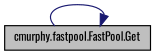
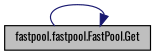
node "cmurphy.fastpool.FastPool.Get": label "cmurphy.fastpool.FastPool.Get" -> "fastpool.fastpool.FastPool.Get"
